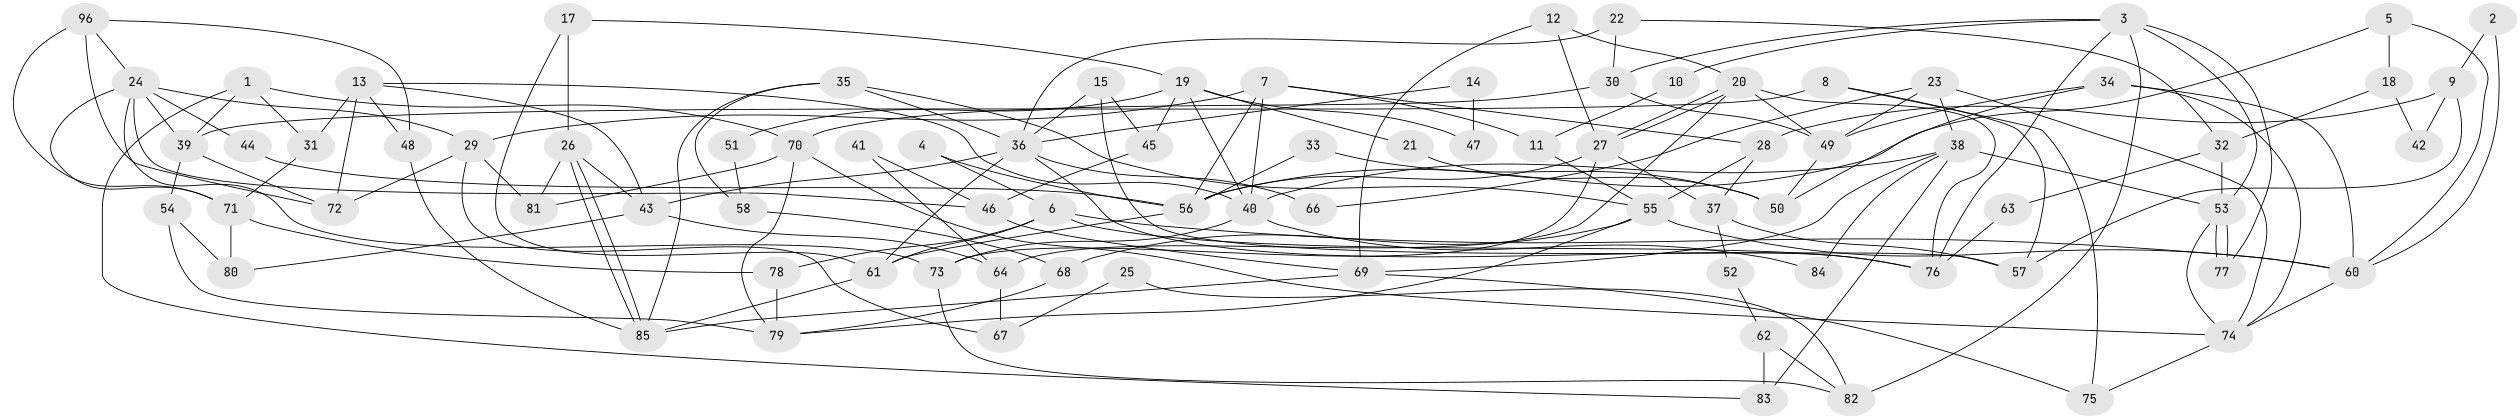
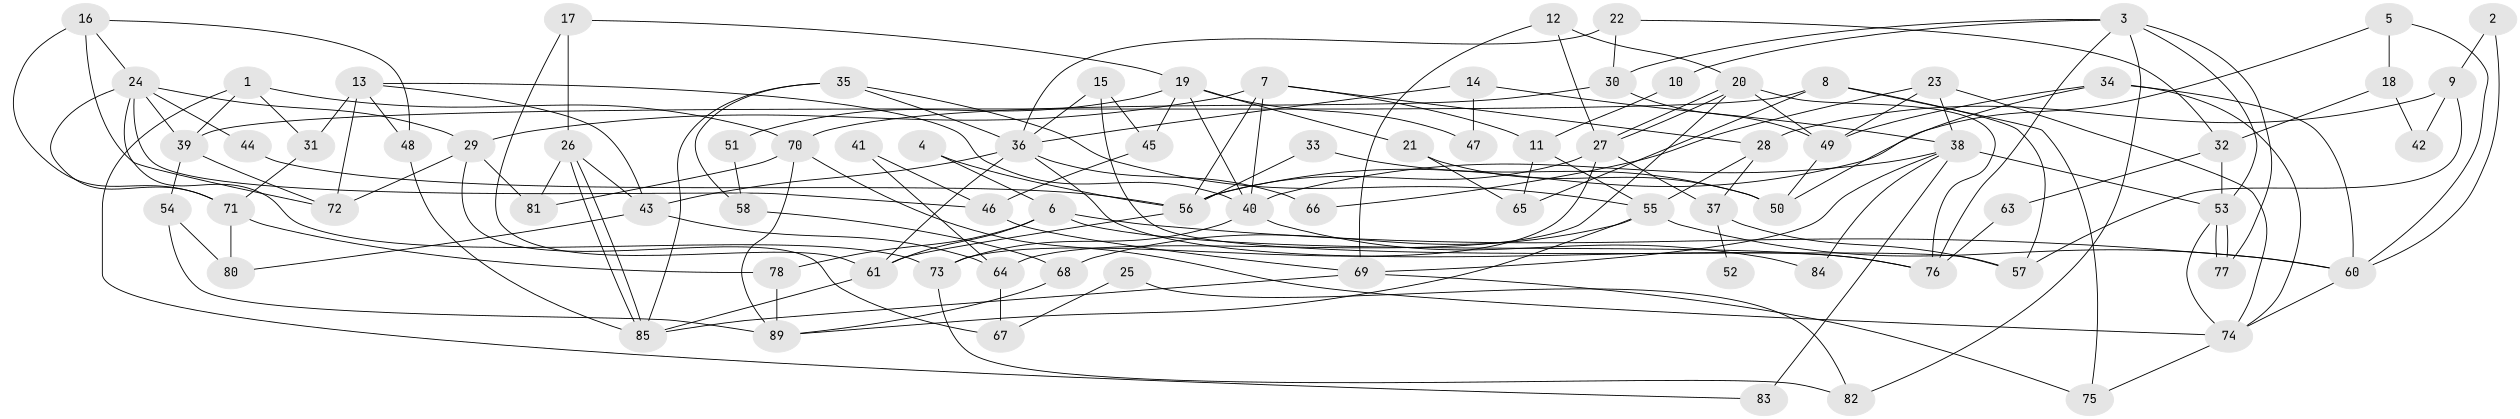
node "96": label "96" -> "16"
edge "14" -- "38": added
node "65": added
node "79": label "79" -> "89"
node "62": removed
